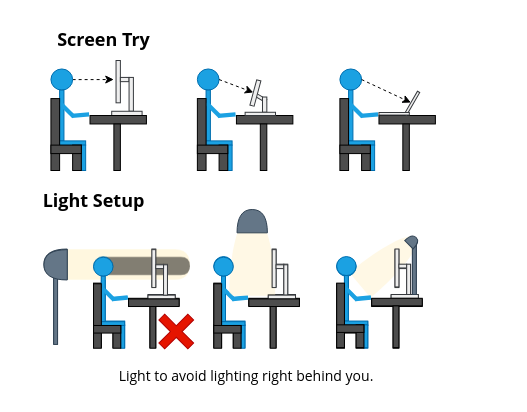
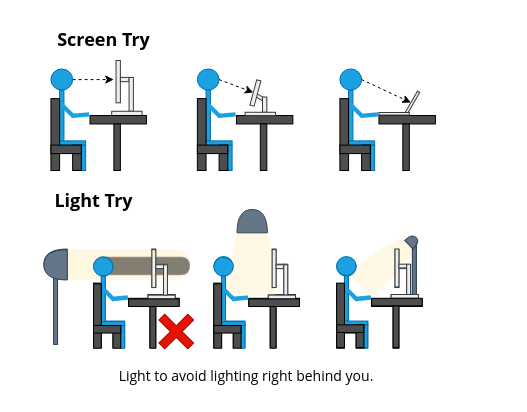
node "Light Setup": label "Light Setup" -> "Light Try"
